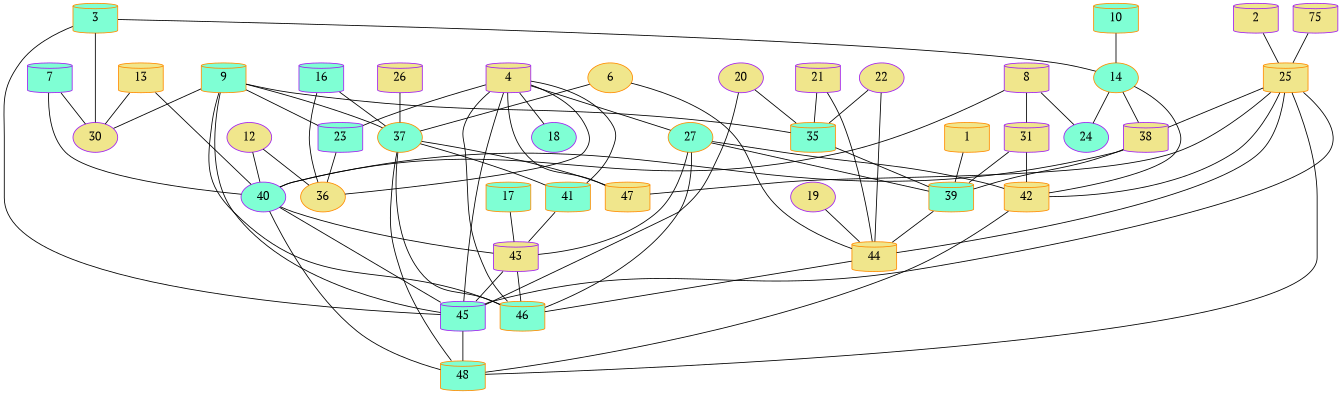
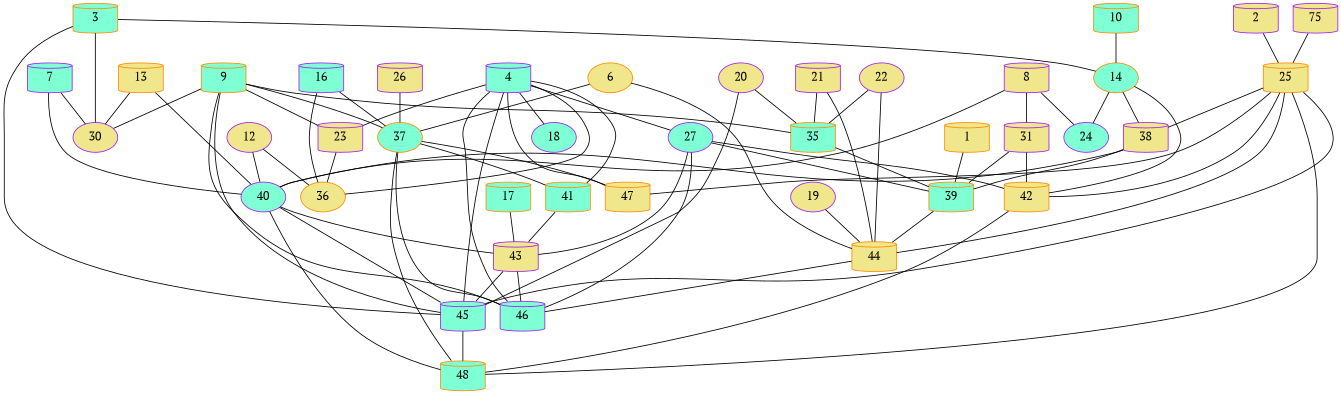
node "4": fillcolor khaki -> aquamarine
node "23": fillcolor aquamarine -> khaki
node "27": color darkorange -> purple
node "46": color darkorange -> purple
